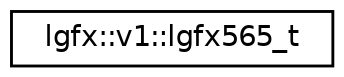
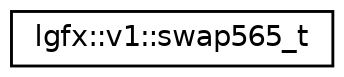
node "lgfx::v1::lgfx565_t": label "lgfx::v1::lgfx565_t" -> "lgfx::v1::swap565_t"
